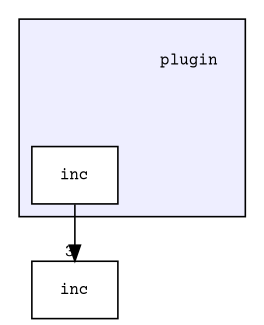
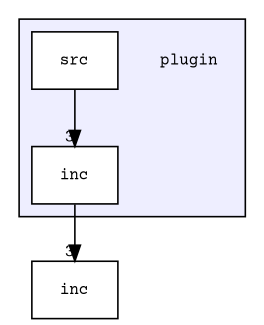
node "src": added
